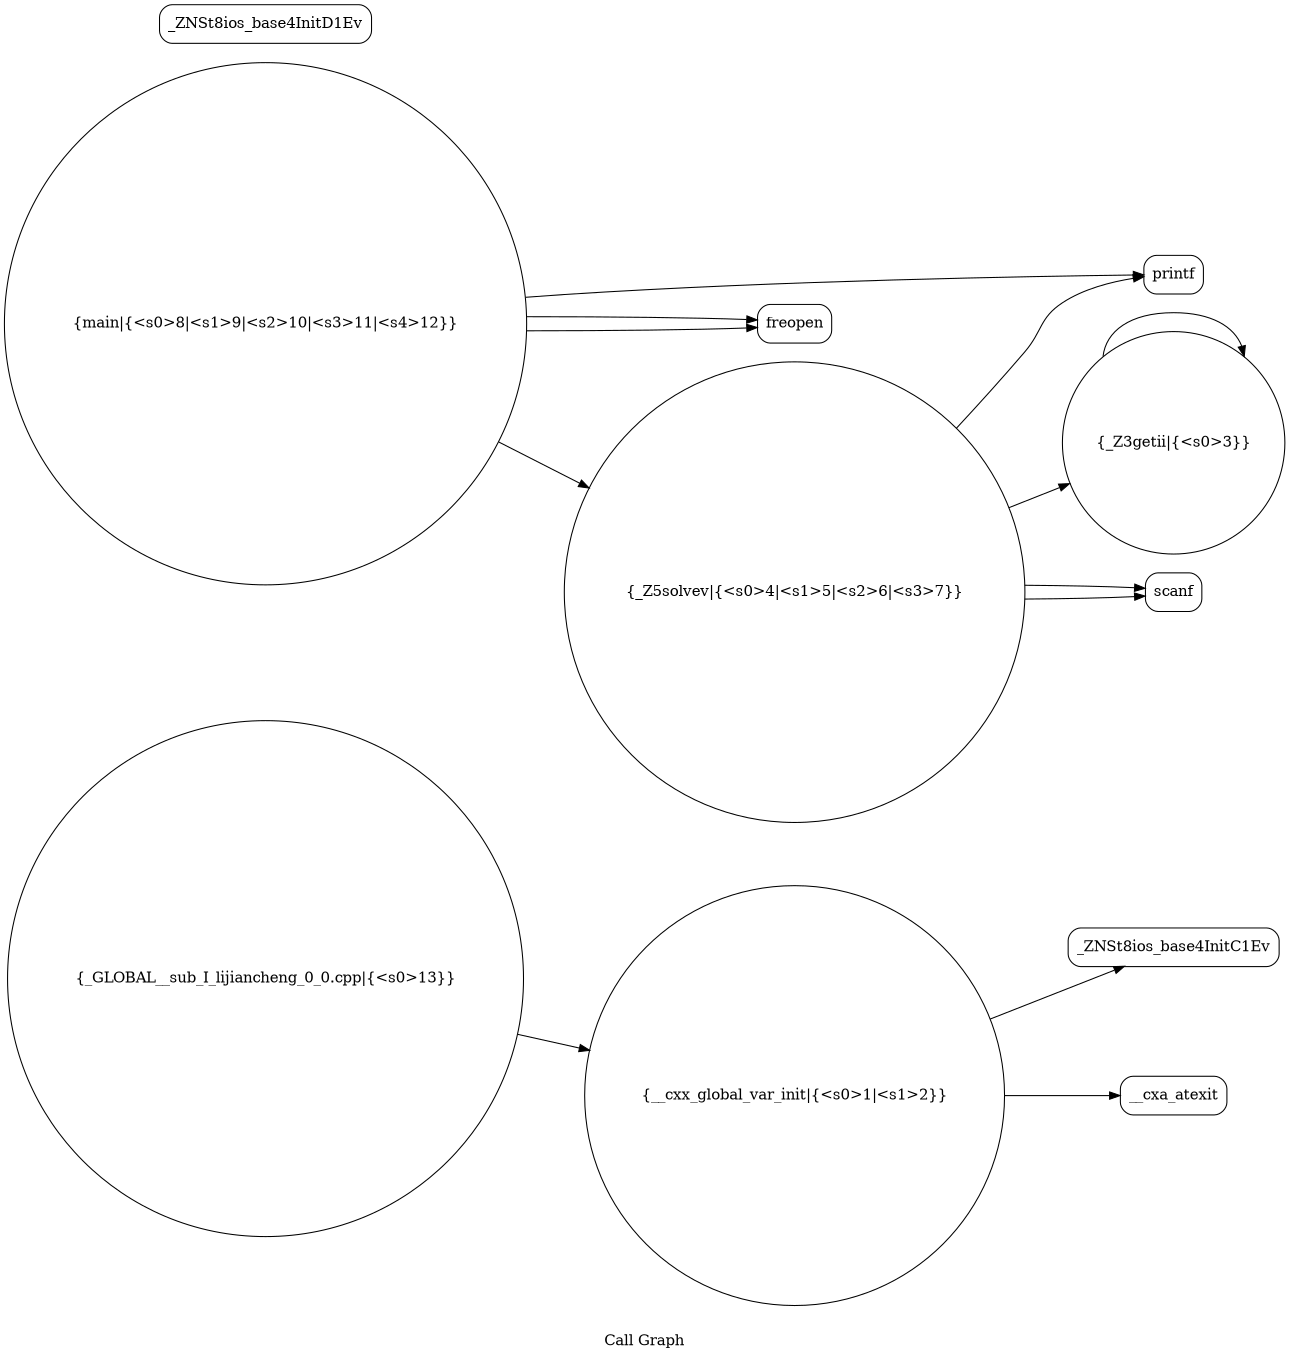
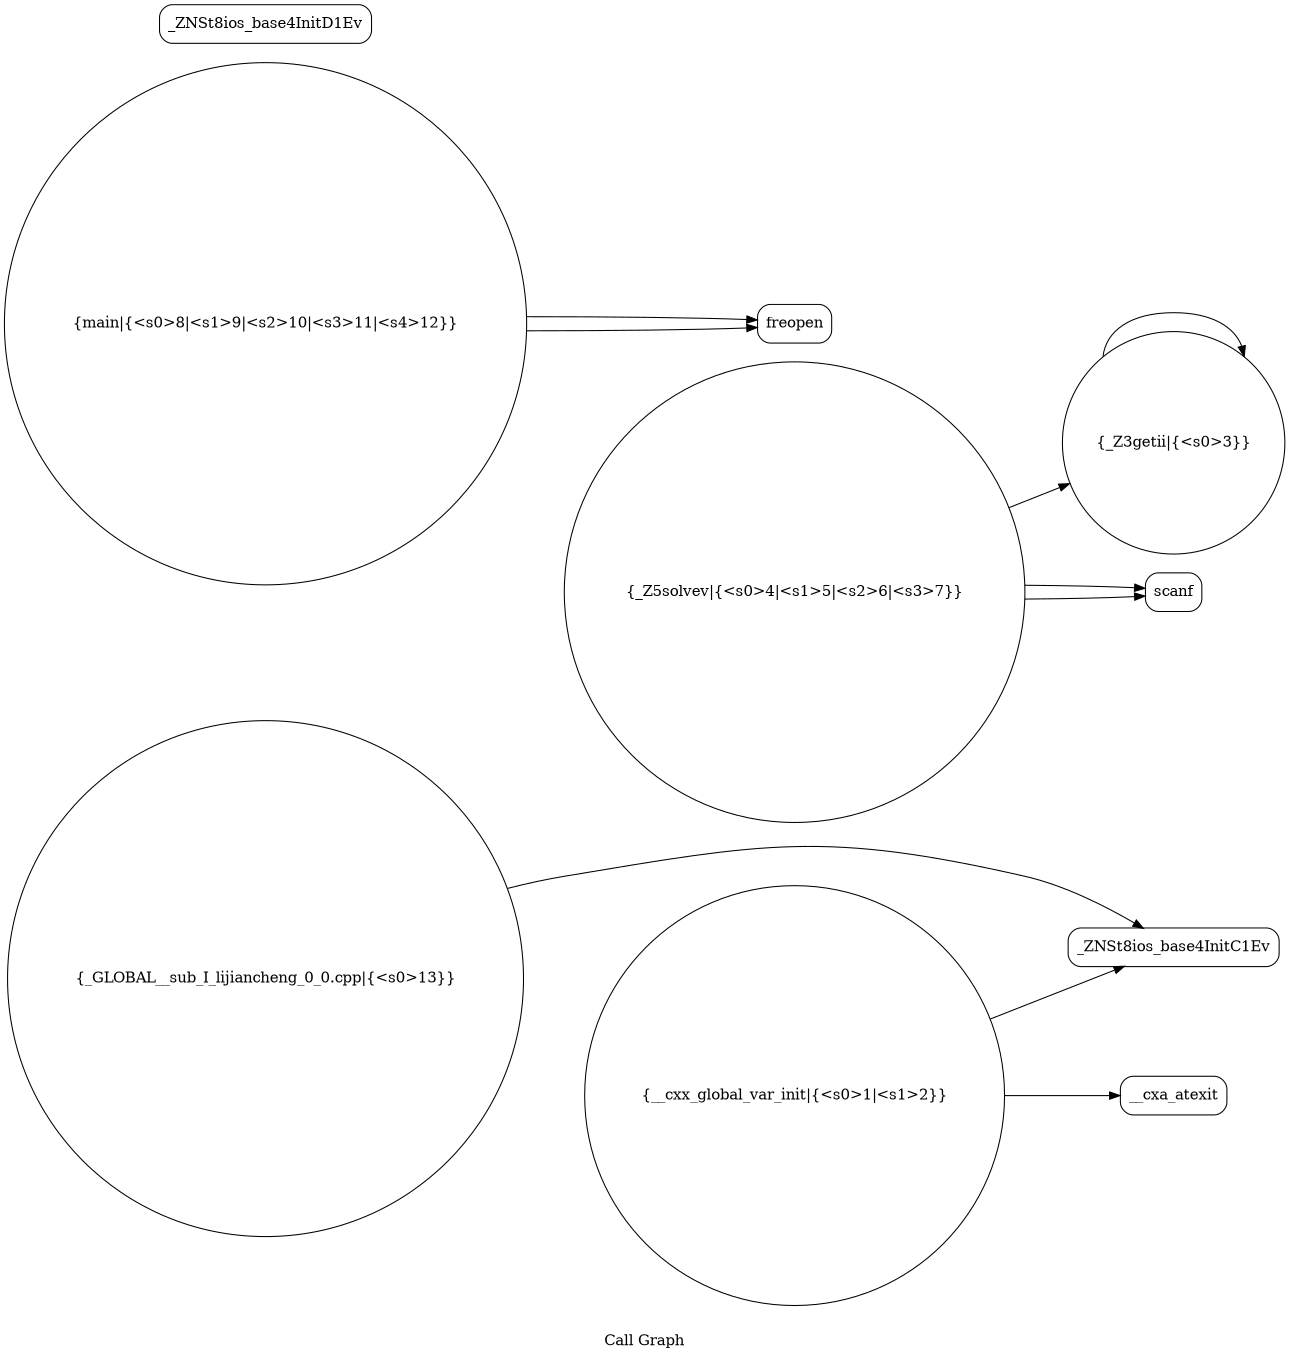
node "printf": removed
edge "{main|{<s0>8|<s1>9|<s2>10|<s3>11|<s4>12}}" -> "{_Z5solvev|{<s0>4|<s1>5|<s2>6|<s3>7}}": removed
edge "{_GLOBAL__sub_I_lijiancheng_0_0.cpp|{<s0>13}}" -> "{__cxx_global_var_init|{<s0>1|<s1>2}}": now "{_GLOBAL__sub_I_lijiancheng_0_0.cpp|{<s0>13}}" -> "_ZNSt8ios_base4InitC1Ev"
